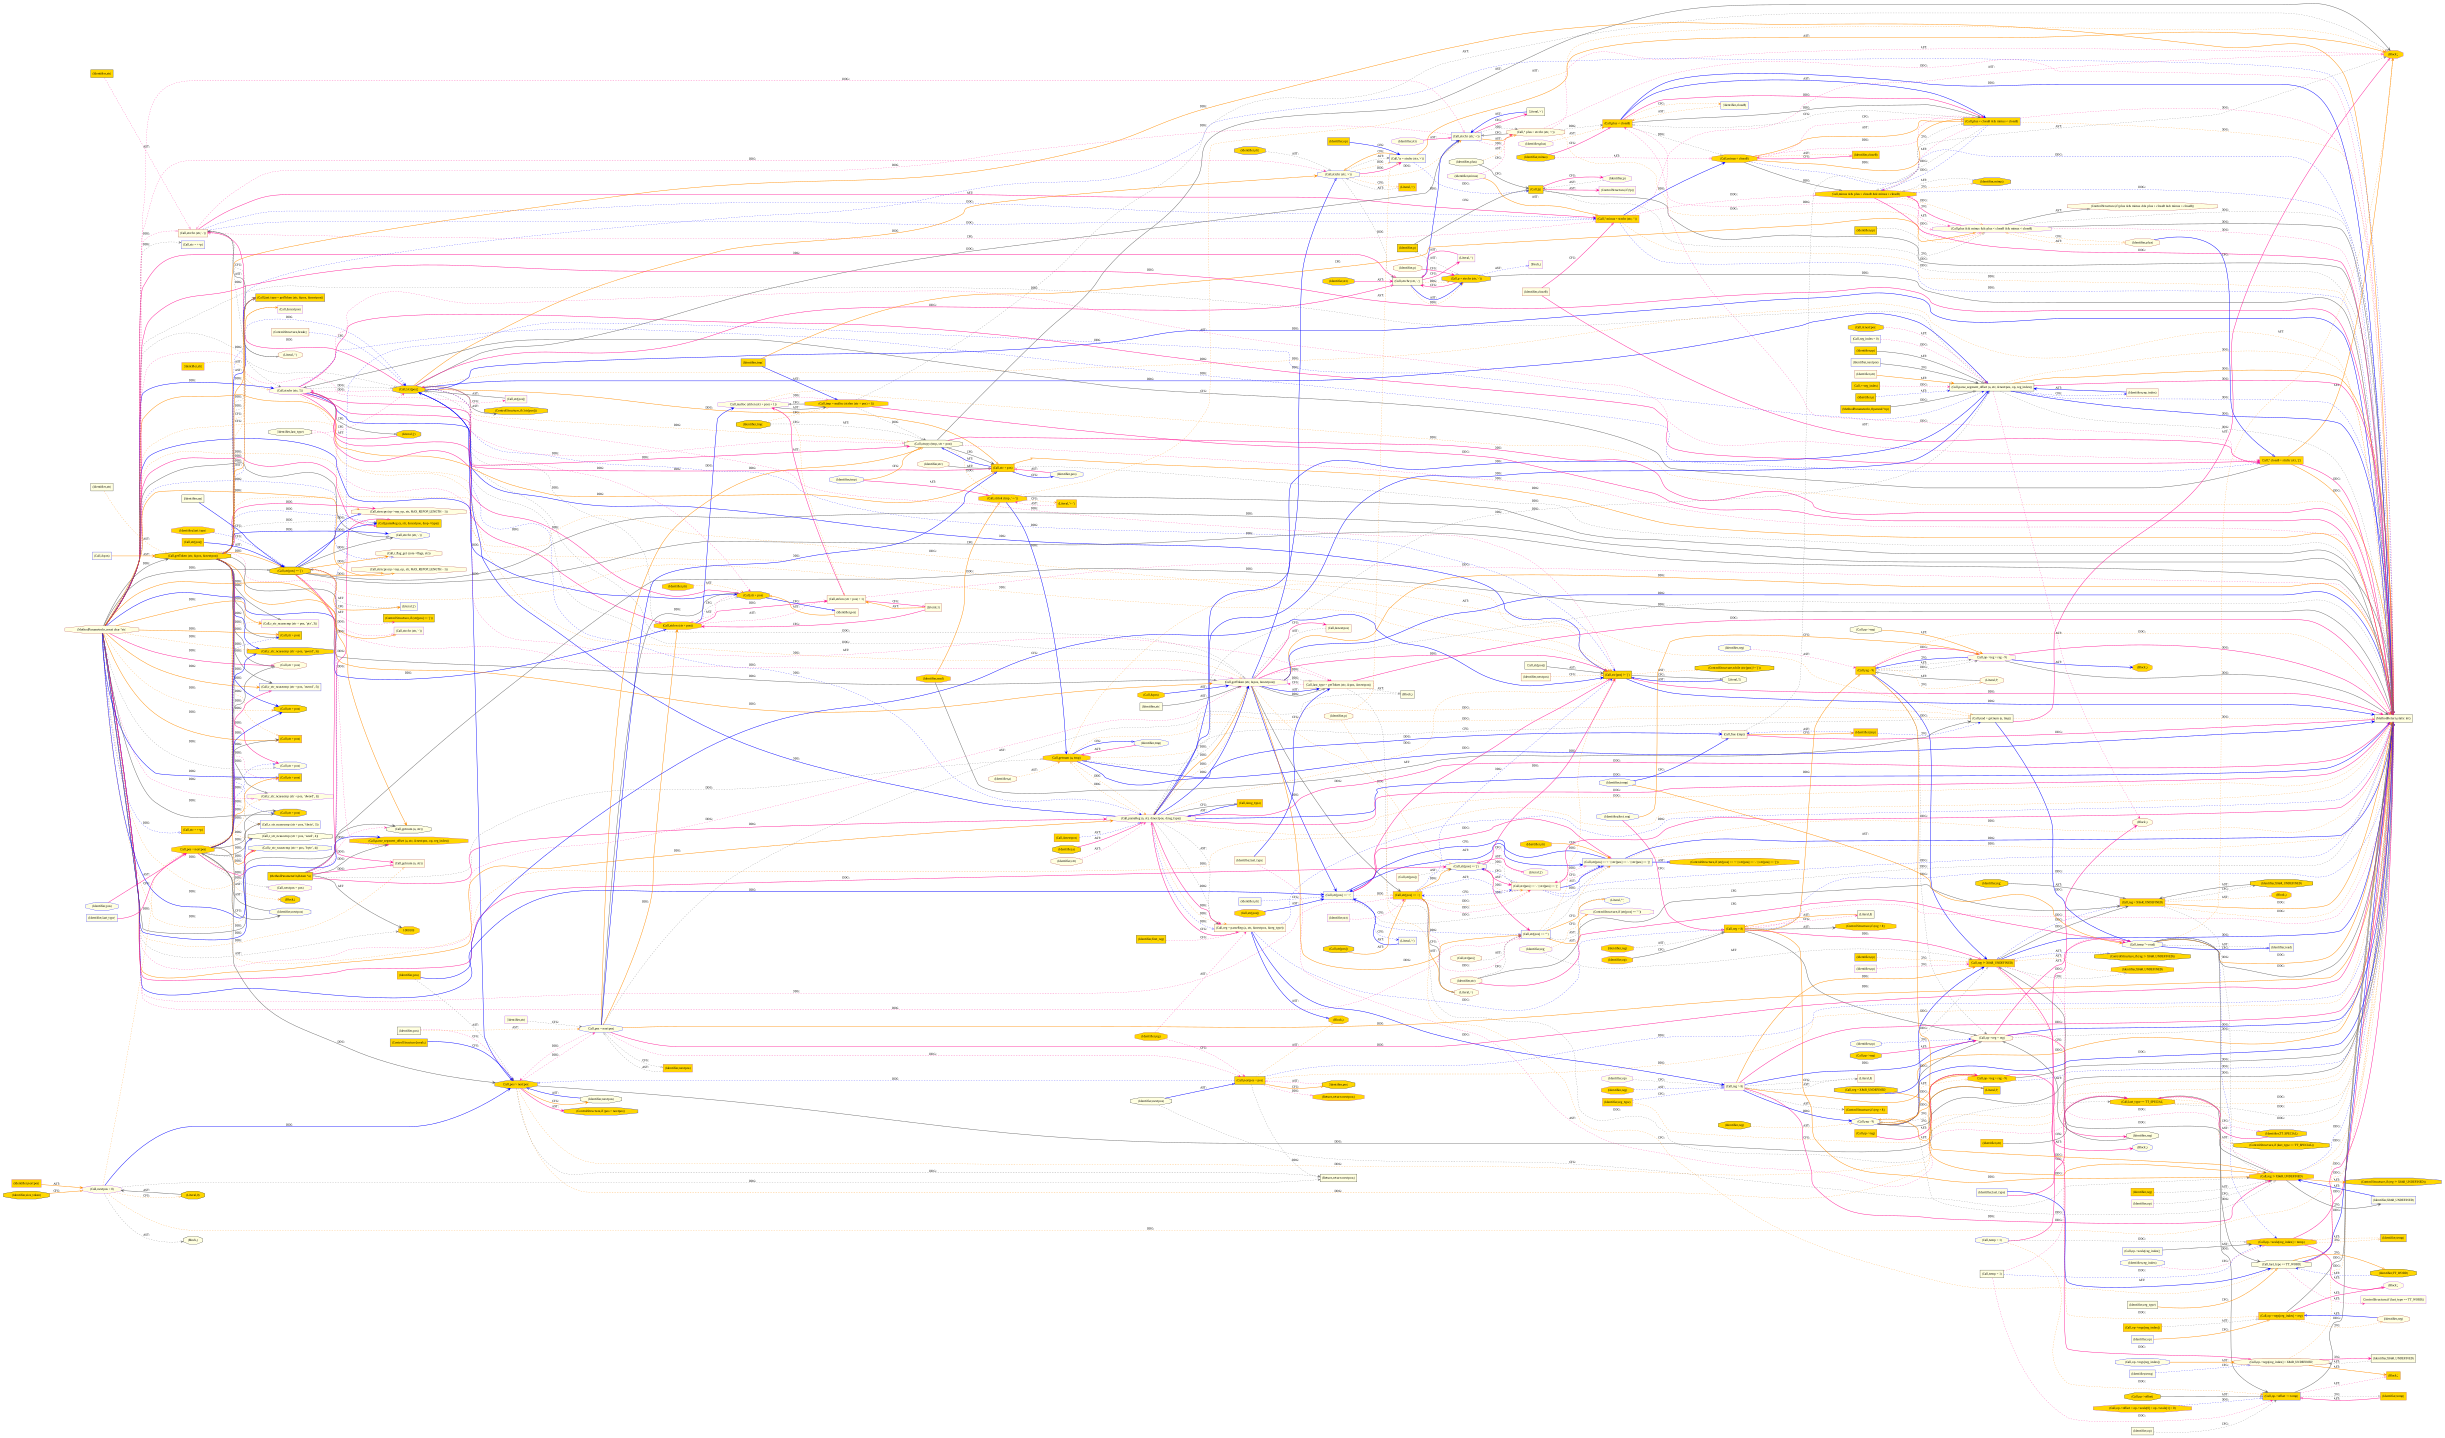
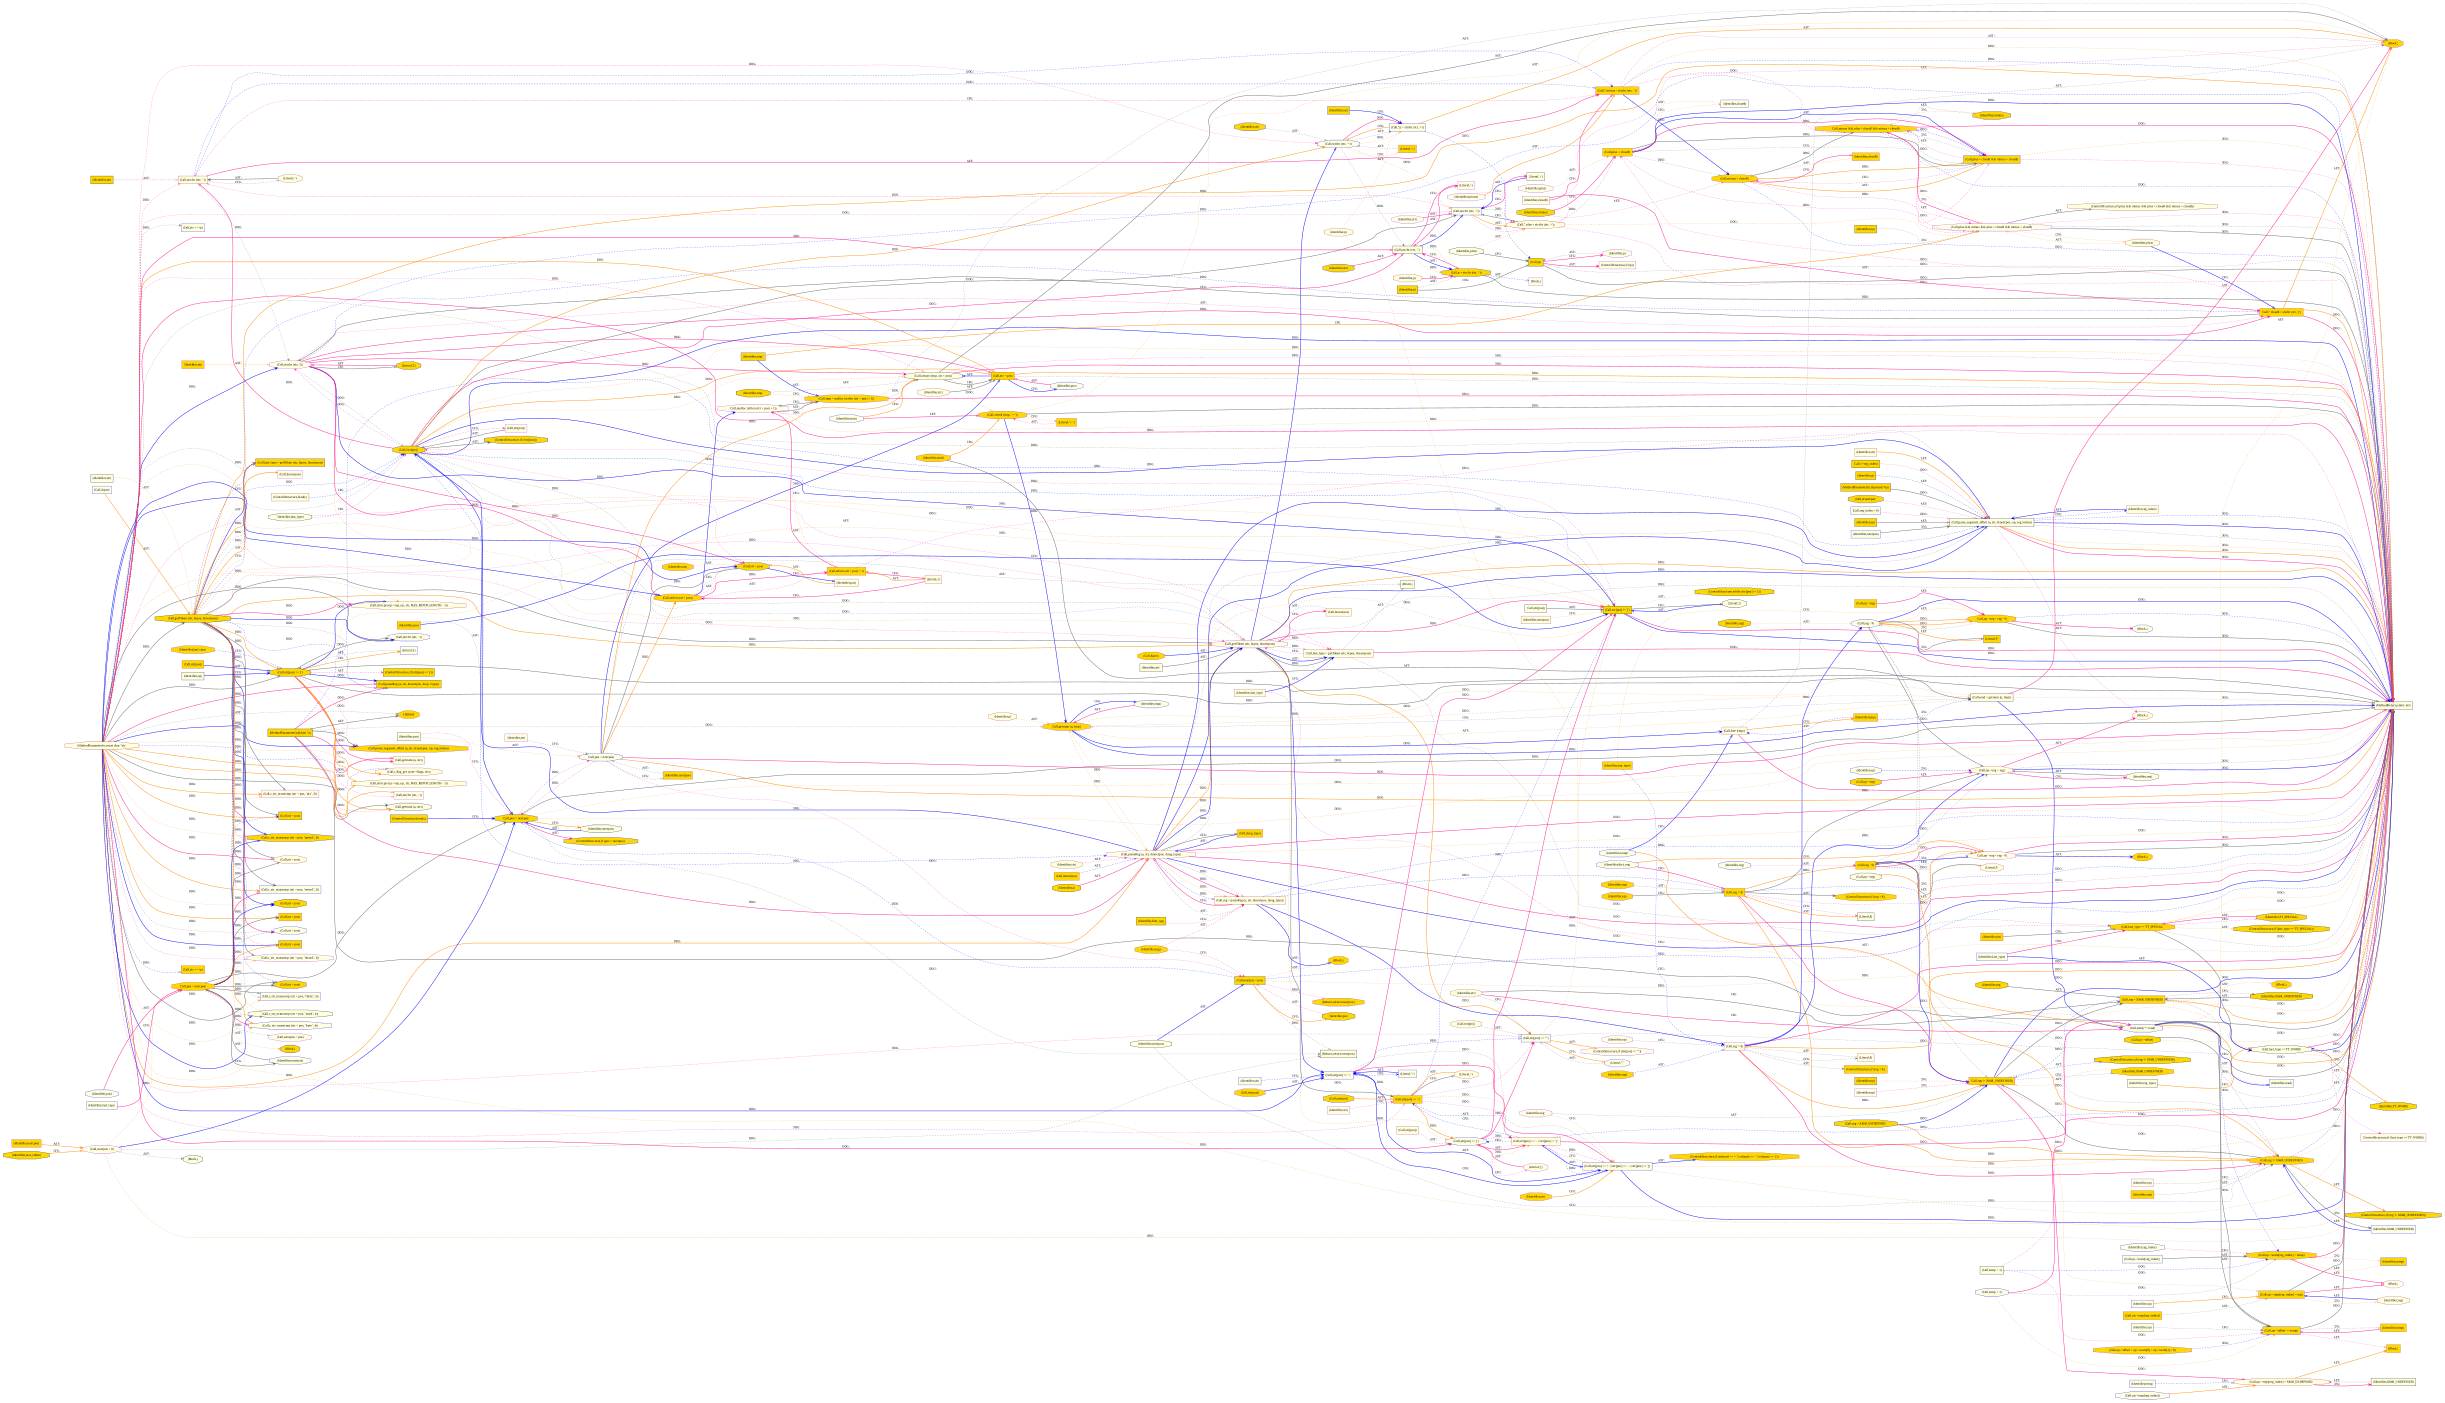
node "(Call,strlen (str + pos) + 1)": fillcolor lightyellow -> gold
edge "(Call,op->regs[reg_index] = X86R_UNDEFINED)" -> "(MethodReturn,static int)": now "(Call,op->offset)" -> "(MethodReturn,static int)"
node "(Literal,0)": removed
